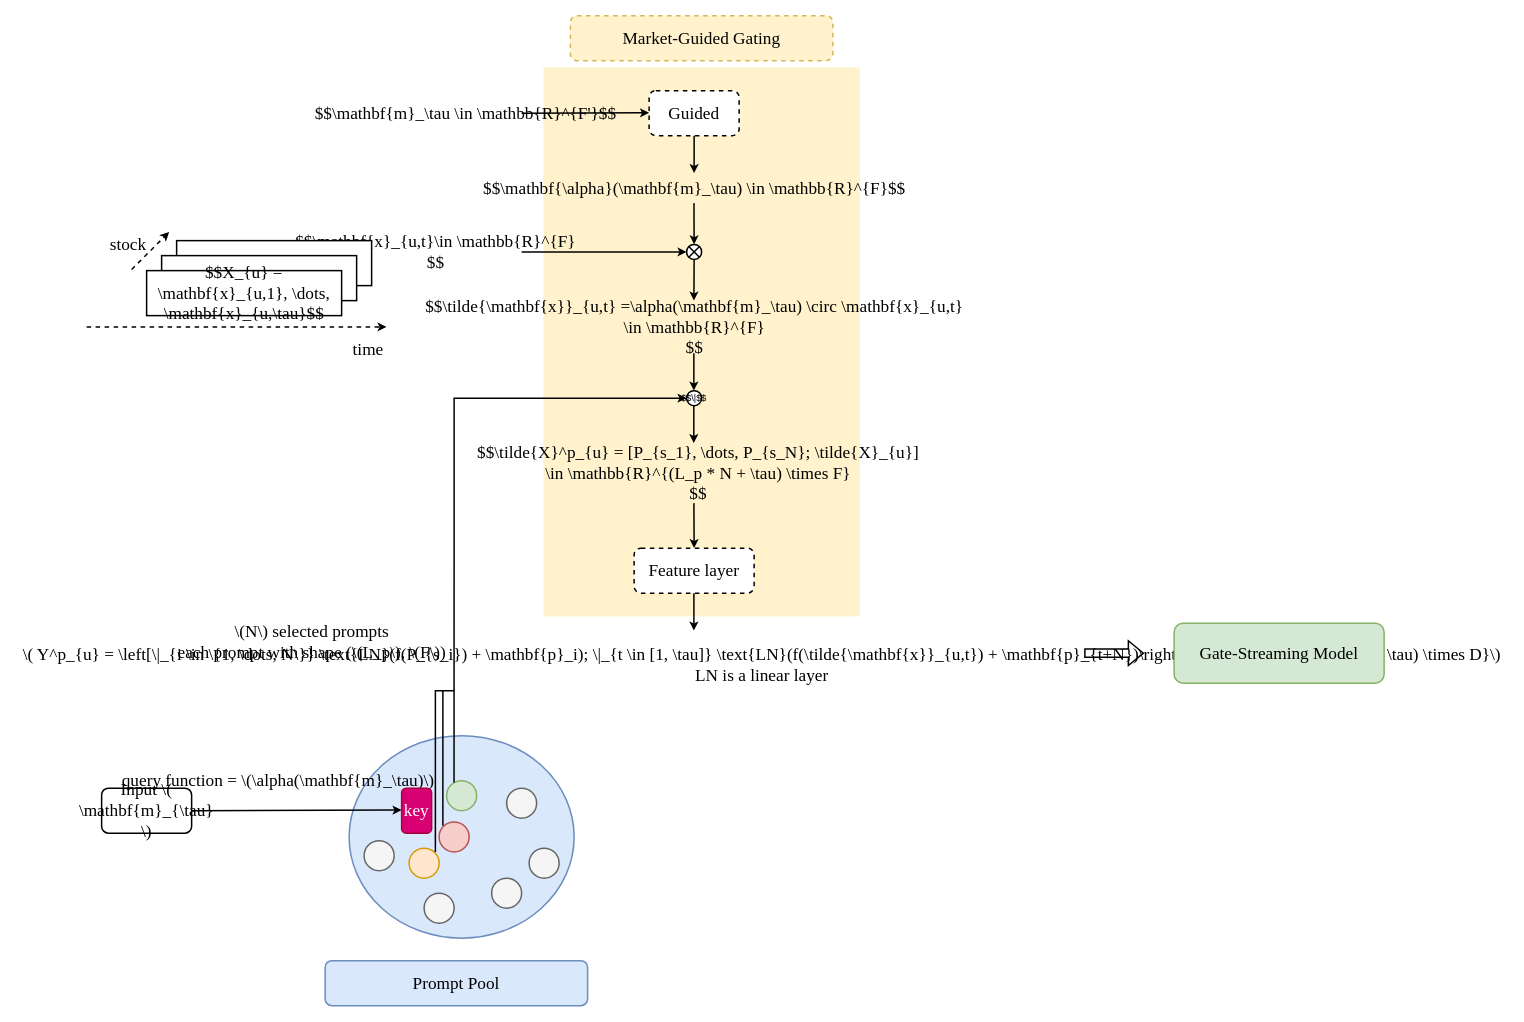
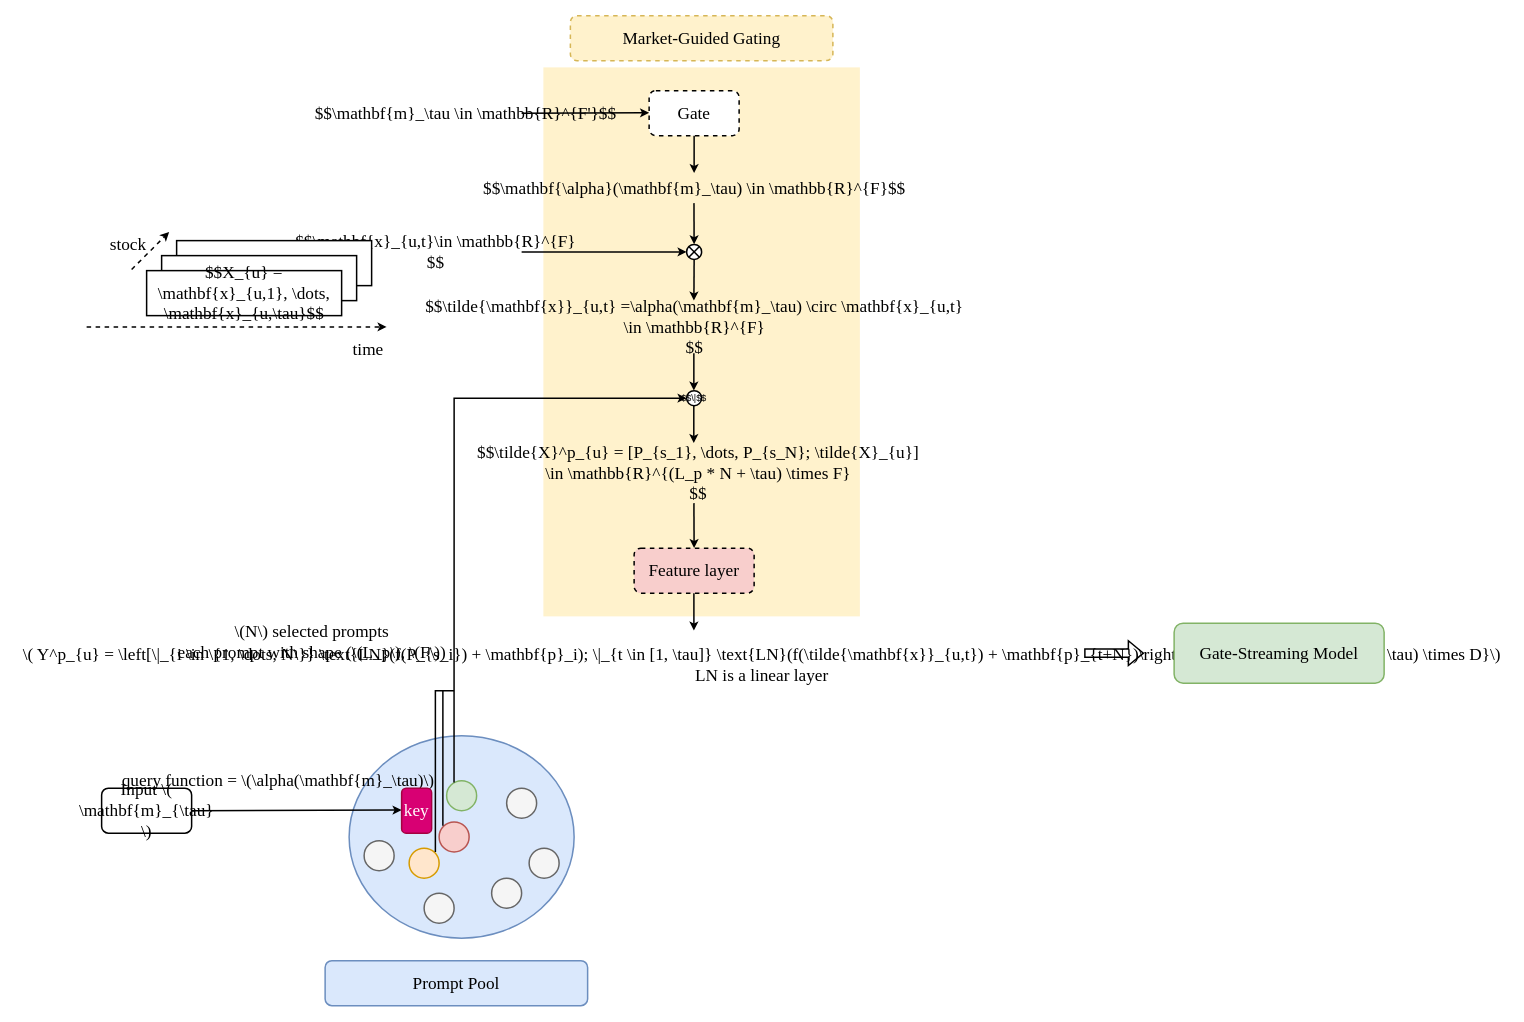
node "Guided": label "Guided" -> "Gate"
node "Feature layer": fillcolor #ffffff -> #f8cecc
